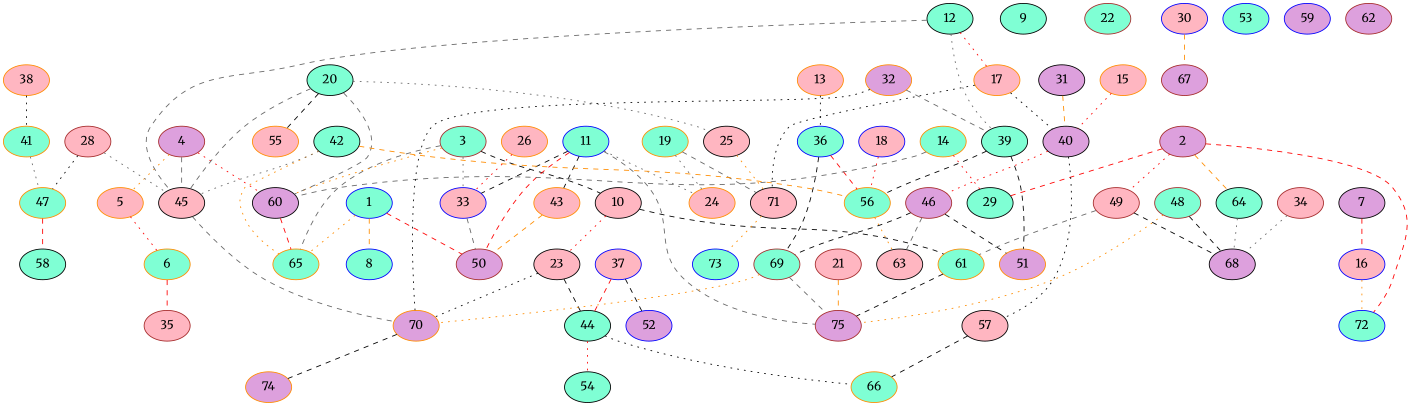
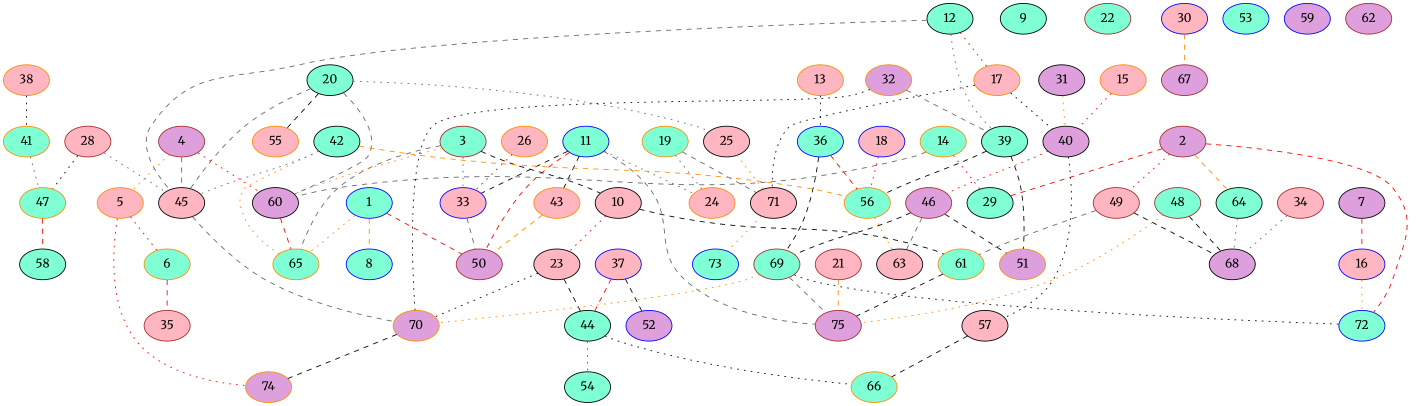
edge "31" -- "40": style dashed -> dotted
edge "69" -- "72": added
edge "5" -- "74": added
